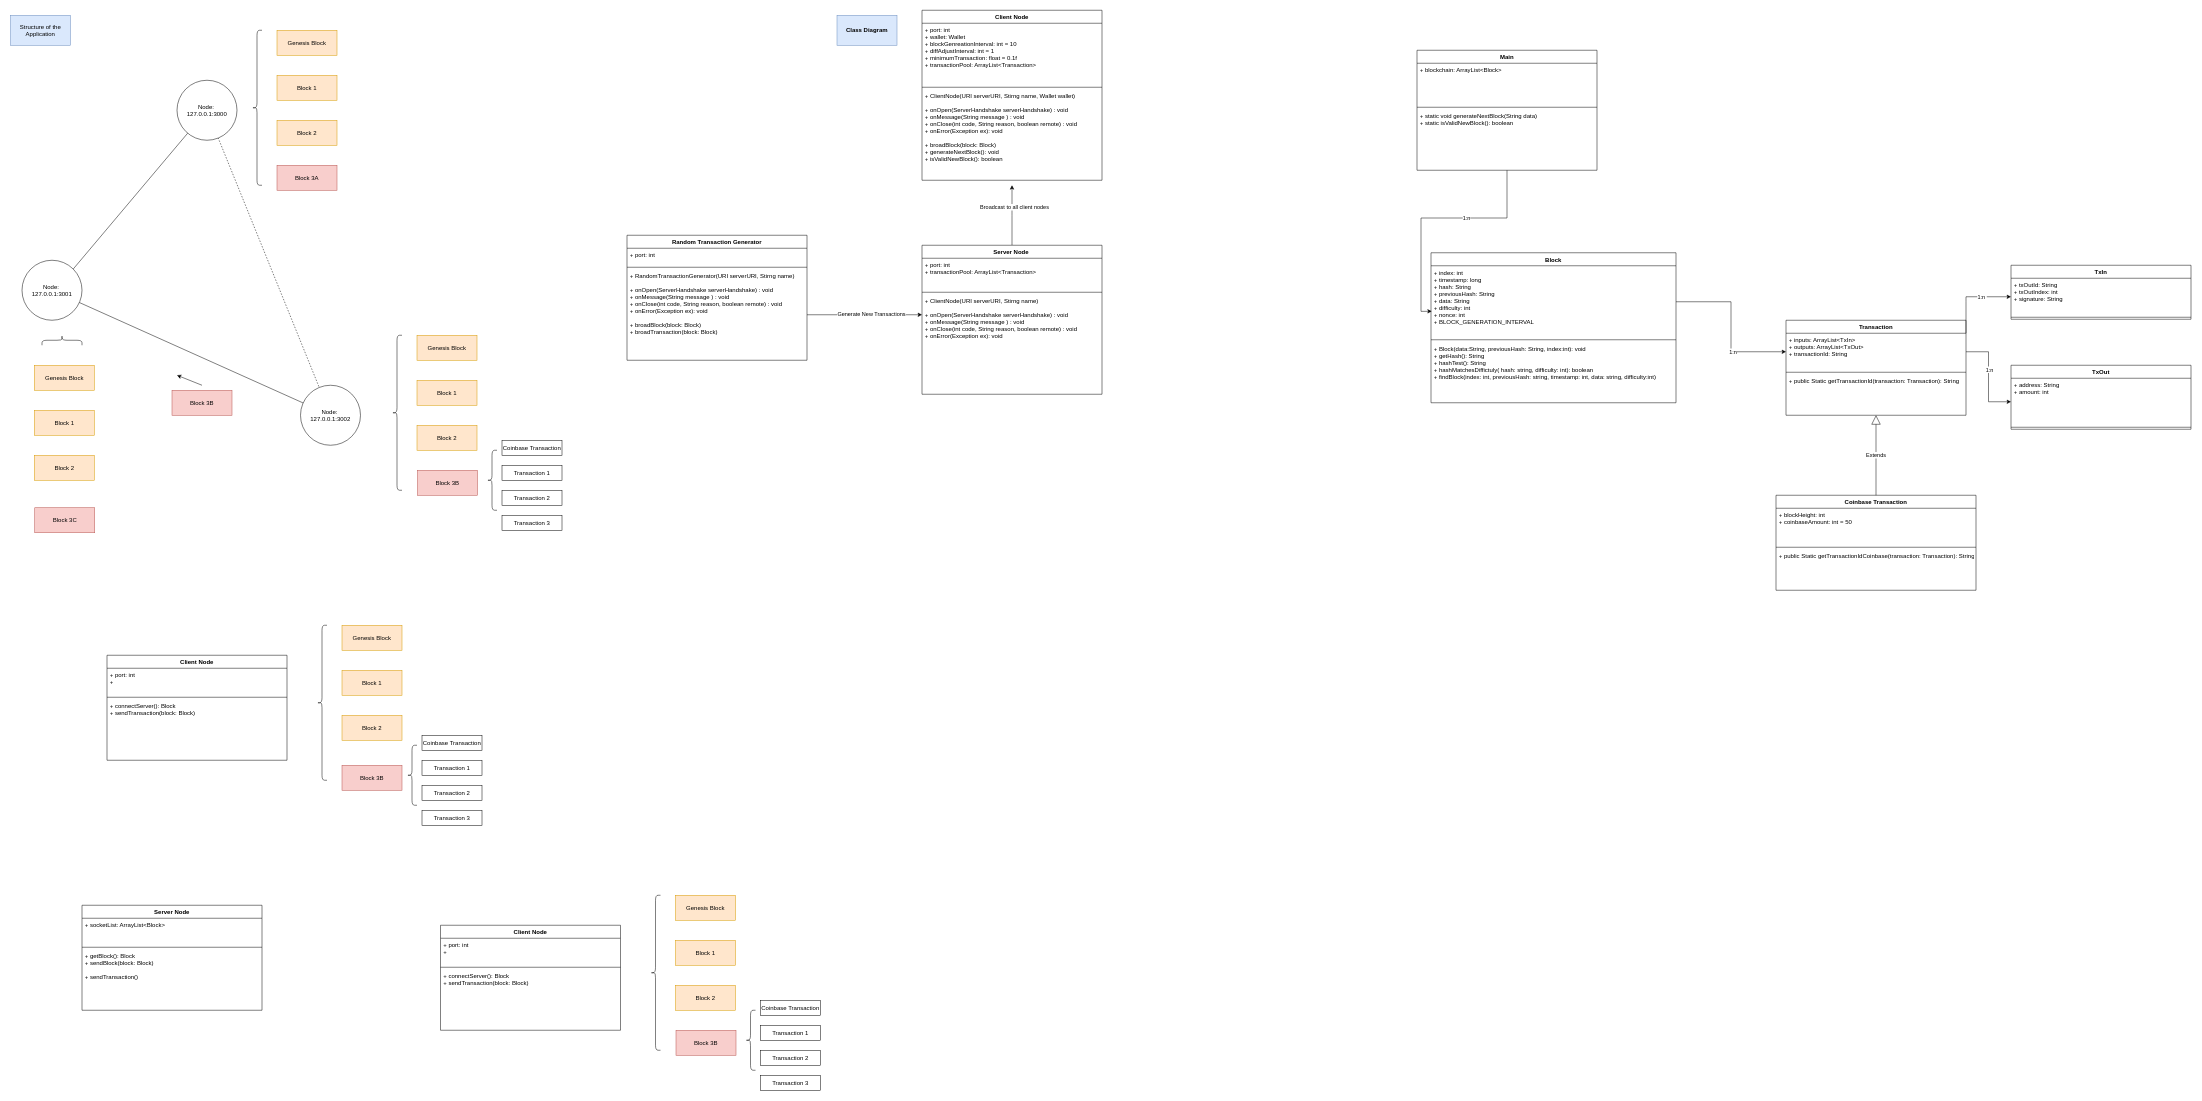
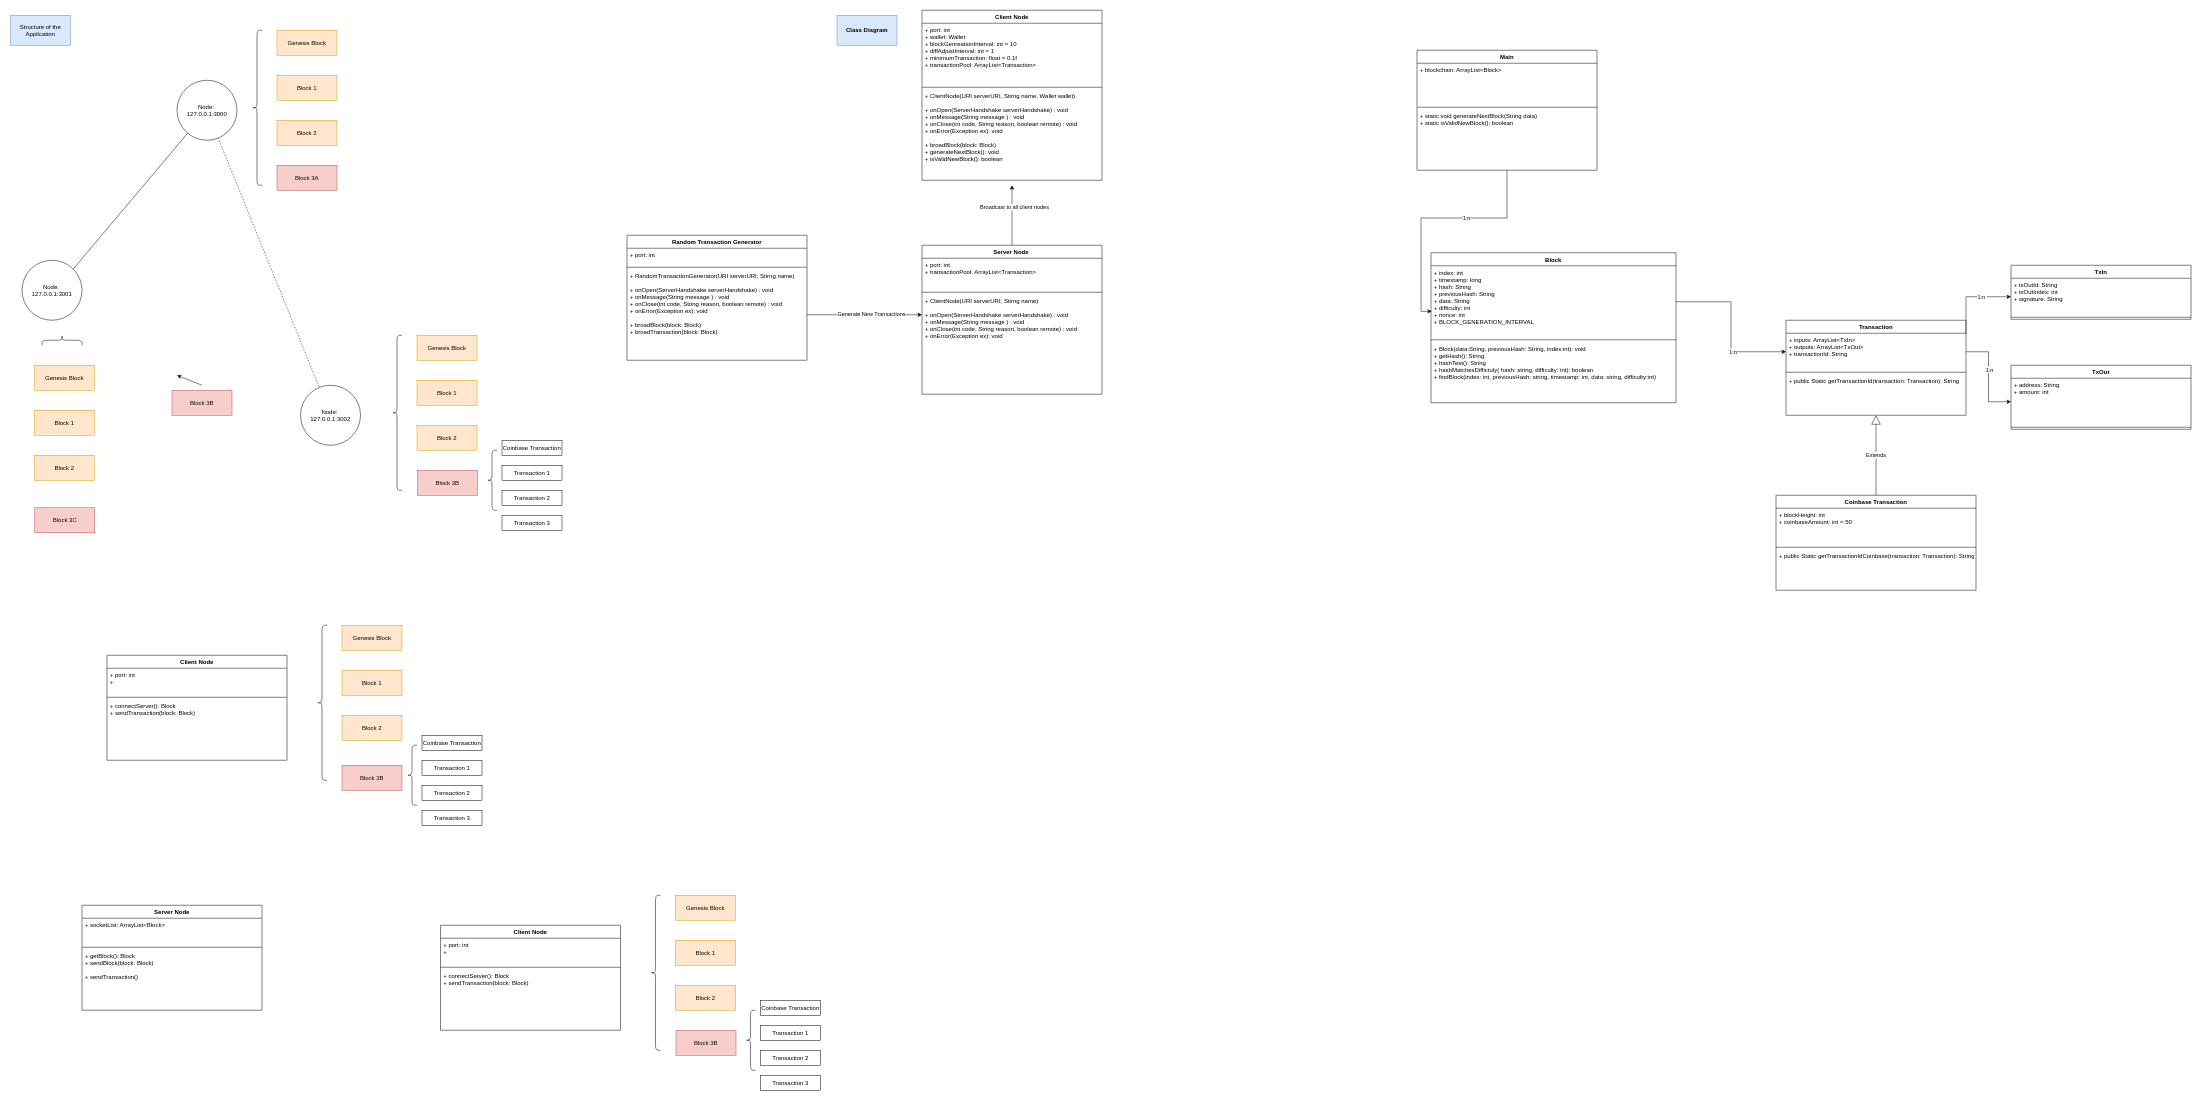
edge "Node: 127.0.0.1:3001" -- "Node: 127.0.0.1:3002": removed
